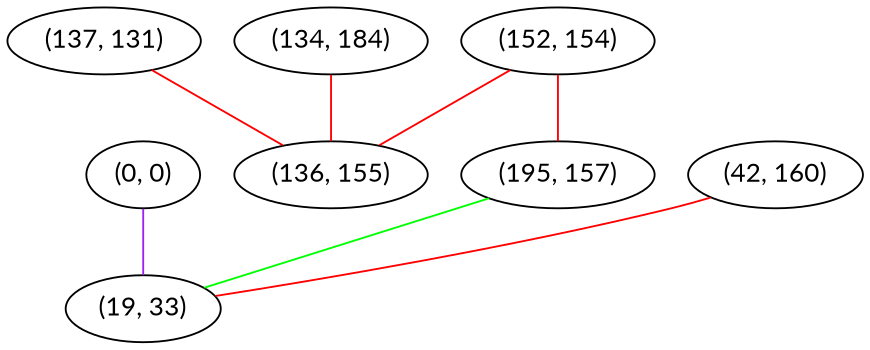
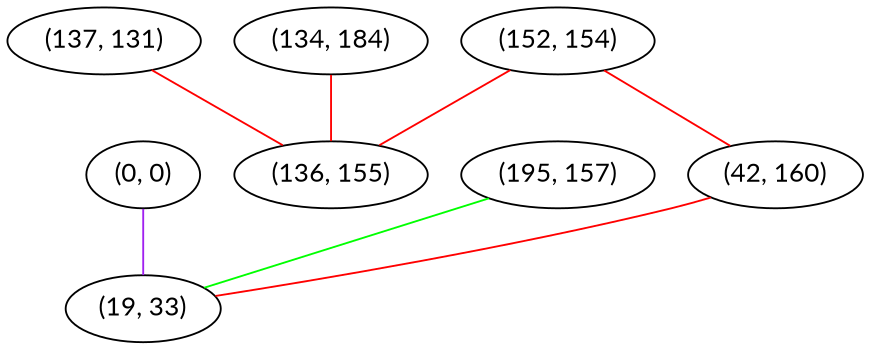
edge "(152, 154)" -- "(195, 157)": now "(152, 154)" -- "(42, 160)"
